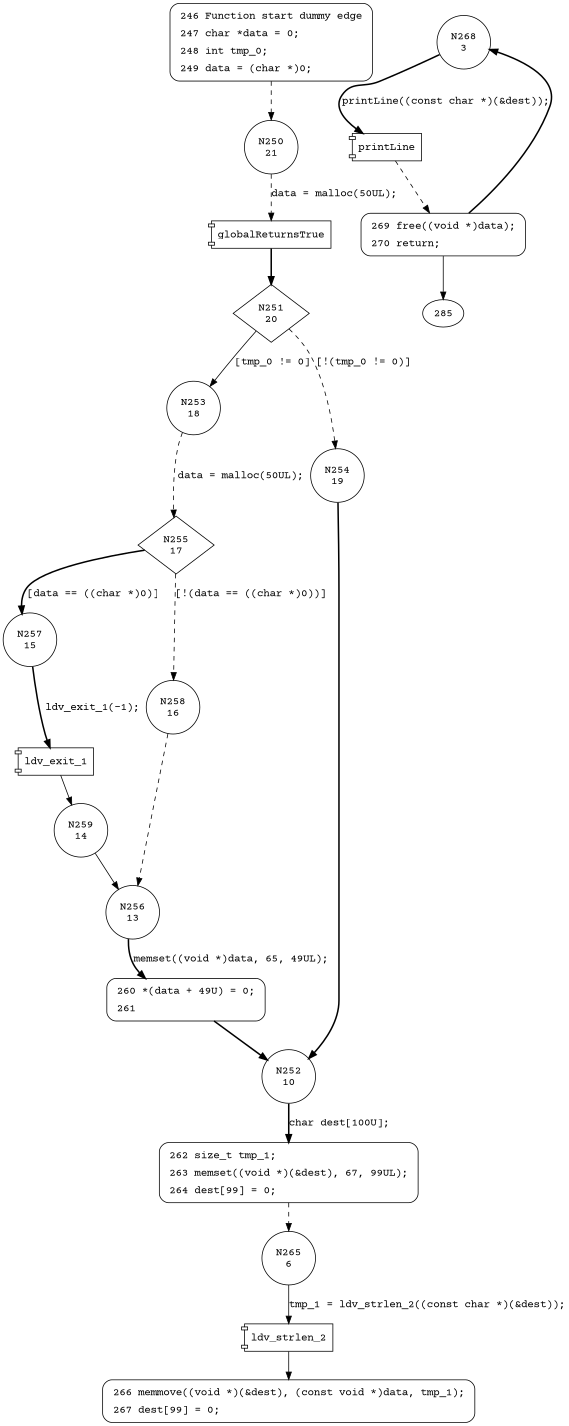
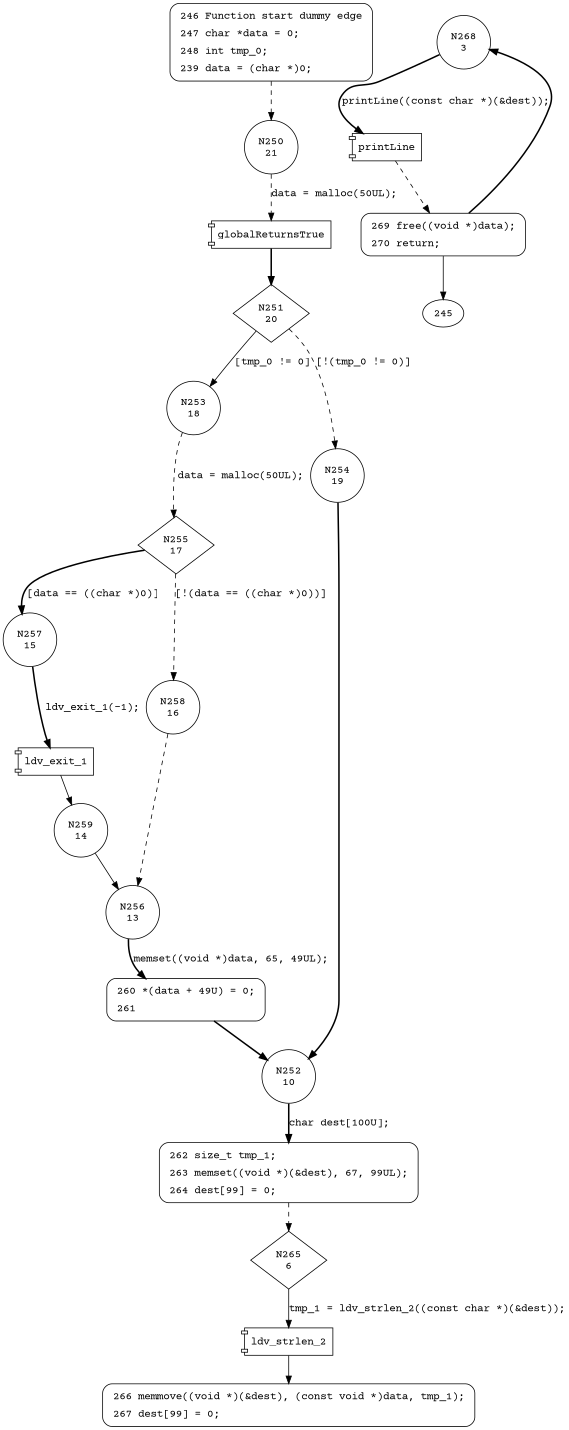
node "246": text "249" -> "239"
node "285": label "285" -> "245"
node "N265 6": shape circle -> diamond
